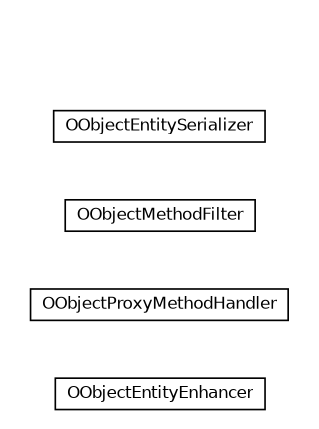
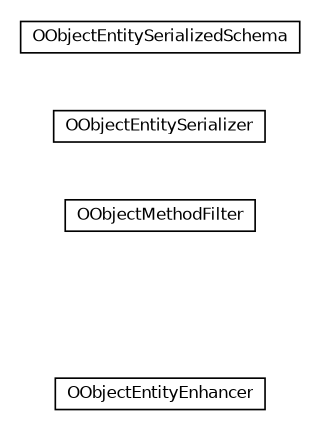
node "OObjectEntitySerializedSchema": added
node "OObjectProxyMethodHandler": removed
